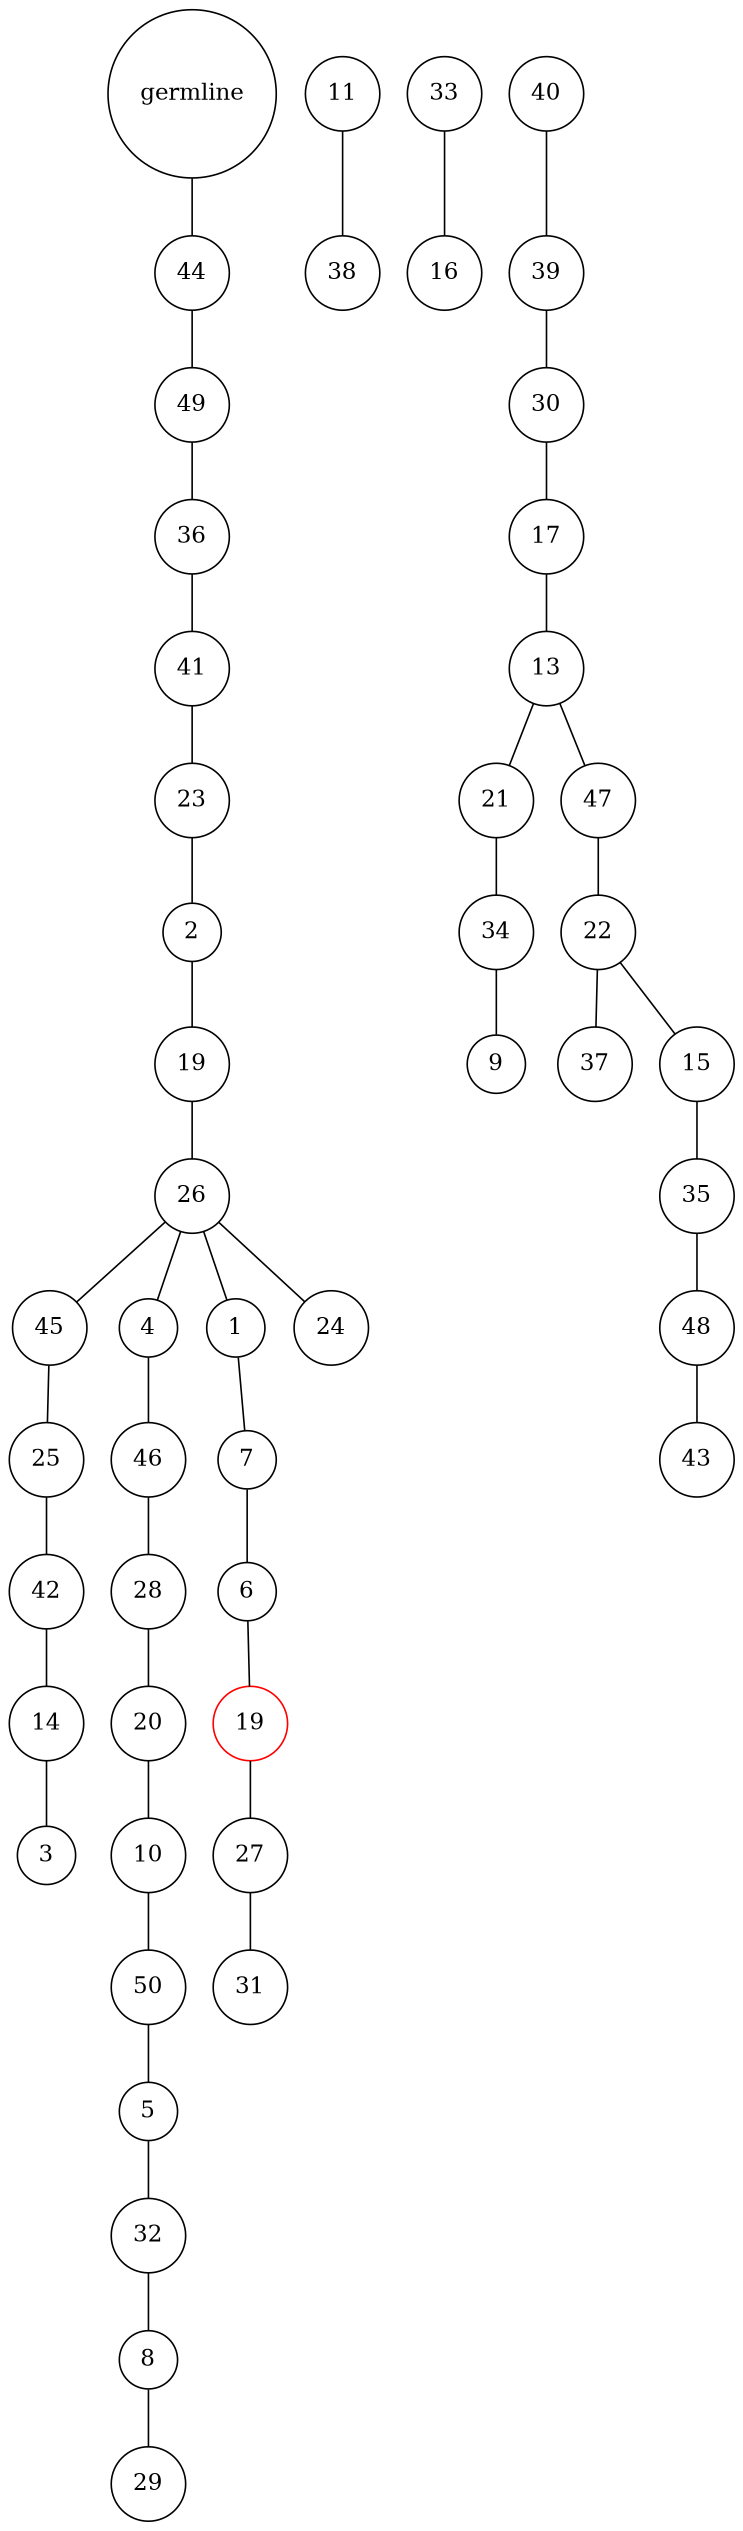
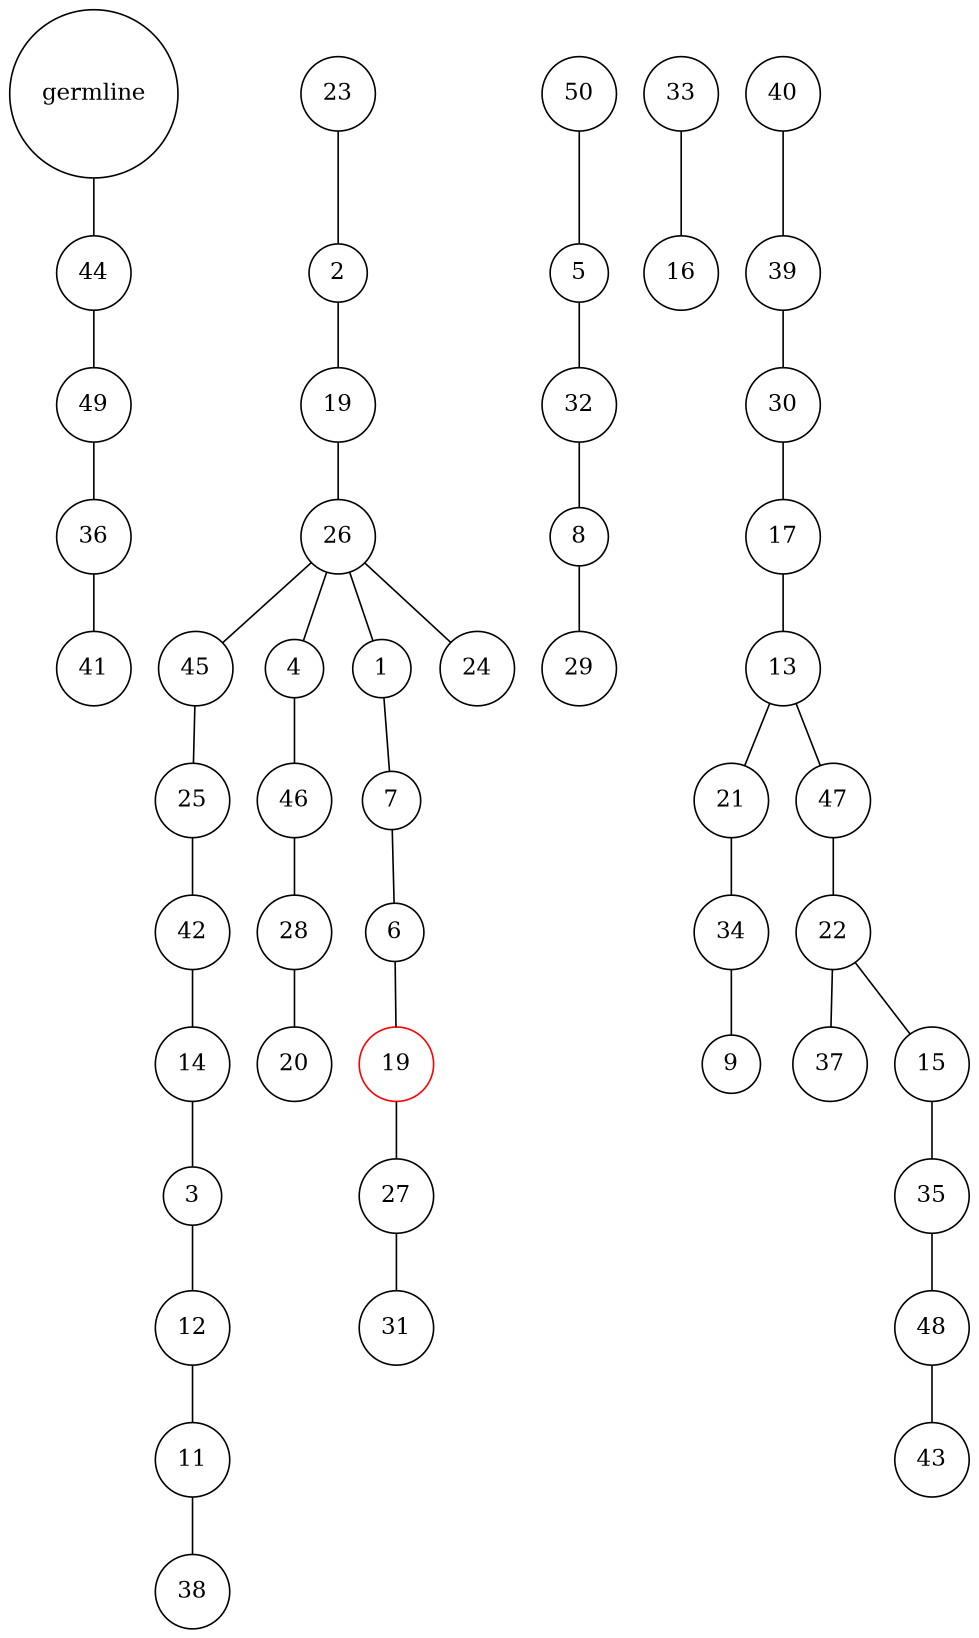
edge "41" -- "23": removed
node "12": added
node "10": removed
